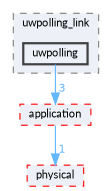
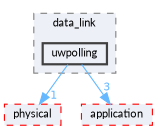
cluster "uwpolling_link": label "uwpolling_link" -> "data_link"
edge "application" -> "physical": now "uwpolling" -> "physical"
